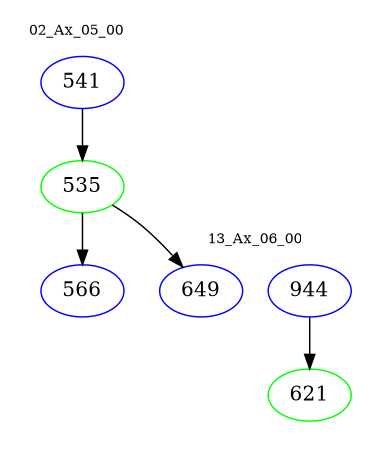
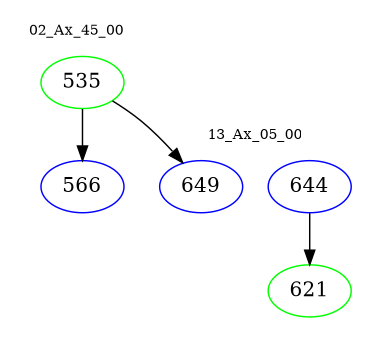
cluster "02_Ax_05_00": label "02_Ax_05_00" -> "02_Ax_45_00"
node "541": removed
cluster "13_Ax_06_00": label "13_Ax_06_00" -> "13_Ax_05_00"
node "944": label "944" -> "644"
